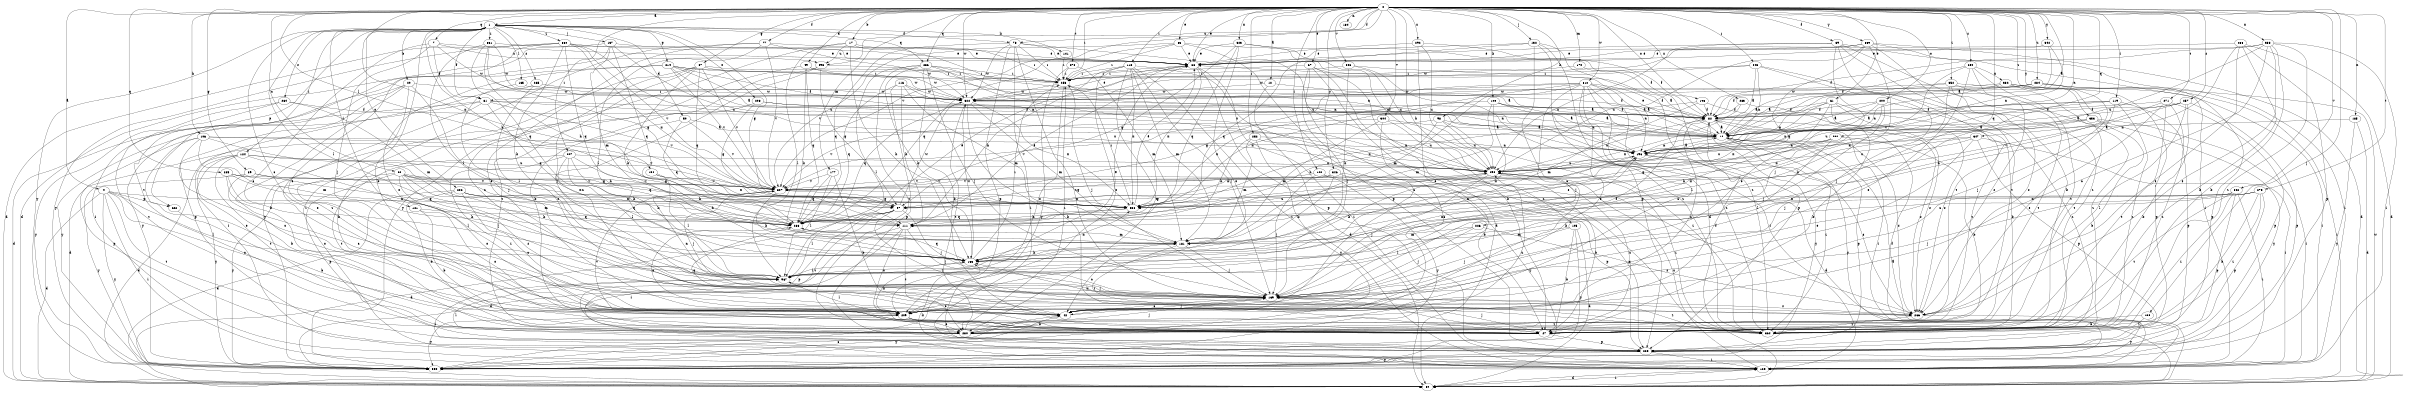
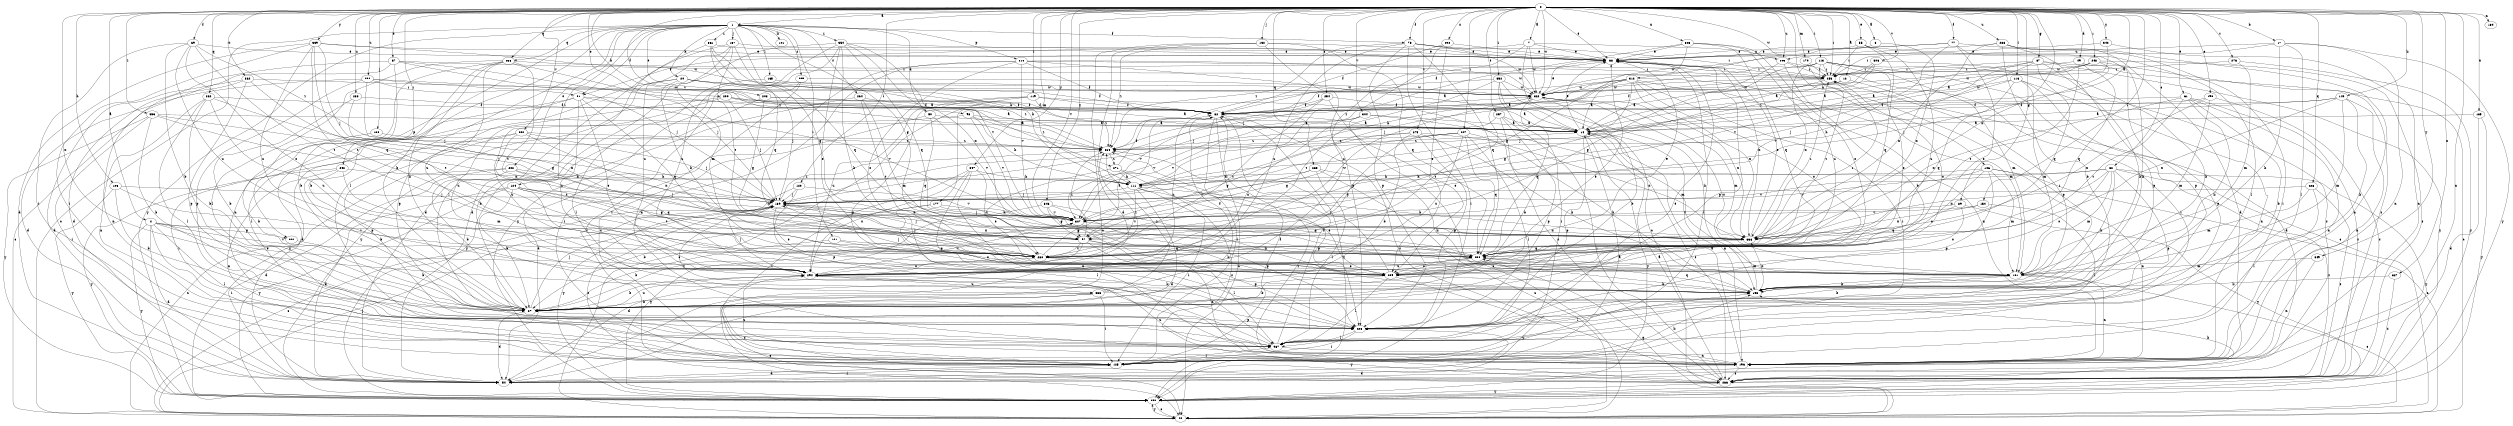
edge "0" -> "288": added, label "u"
edge "0" -> "116": added, label "i"
edge "0" -> "7": label "q" -> "a"
node "8": added
edge "55" -> "307": removed, label "v"
edge "141" -> "253": removed, label "r"
edge "254" -> "332": now "0" -> "332"
edge "248" -> "253": label "r" -> "w"
edge "49" -> "322": removed, label "w"
edge "361" -> "322": removed, label "w"
edge "257" -> "82": now "232" -> "82"
edge "333" -> "294": reversed
node "252": label "252" -> "242"
edge "111" -> "1": reversed
edge "177" -> "307": label "v" -> "h"
edge "265" -> "266": label "s" -> "v"
edge "105" -> "181": label "m" -> "i"
edge "332" -> "54": label "i" -> "d"
edge "284" -> "54": label "w" -> "d"
edge "266" -> "14": added, label "a"
node "349": added
edge "312" -> "42": removed, label "c"
node "327": added
edge "181" -> "27": label "i" -> "b"
edge "271" -> "364": reversed
edge "209" -> "280": reversed
edge "105" -> "54": now "27" -> "54"
